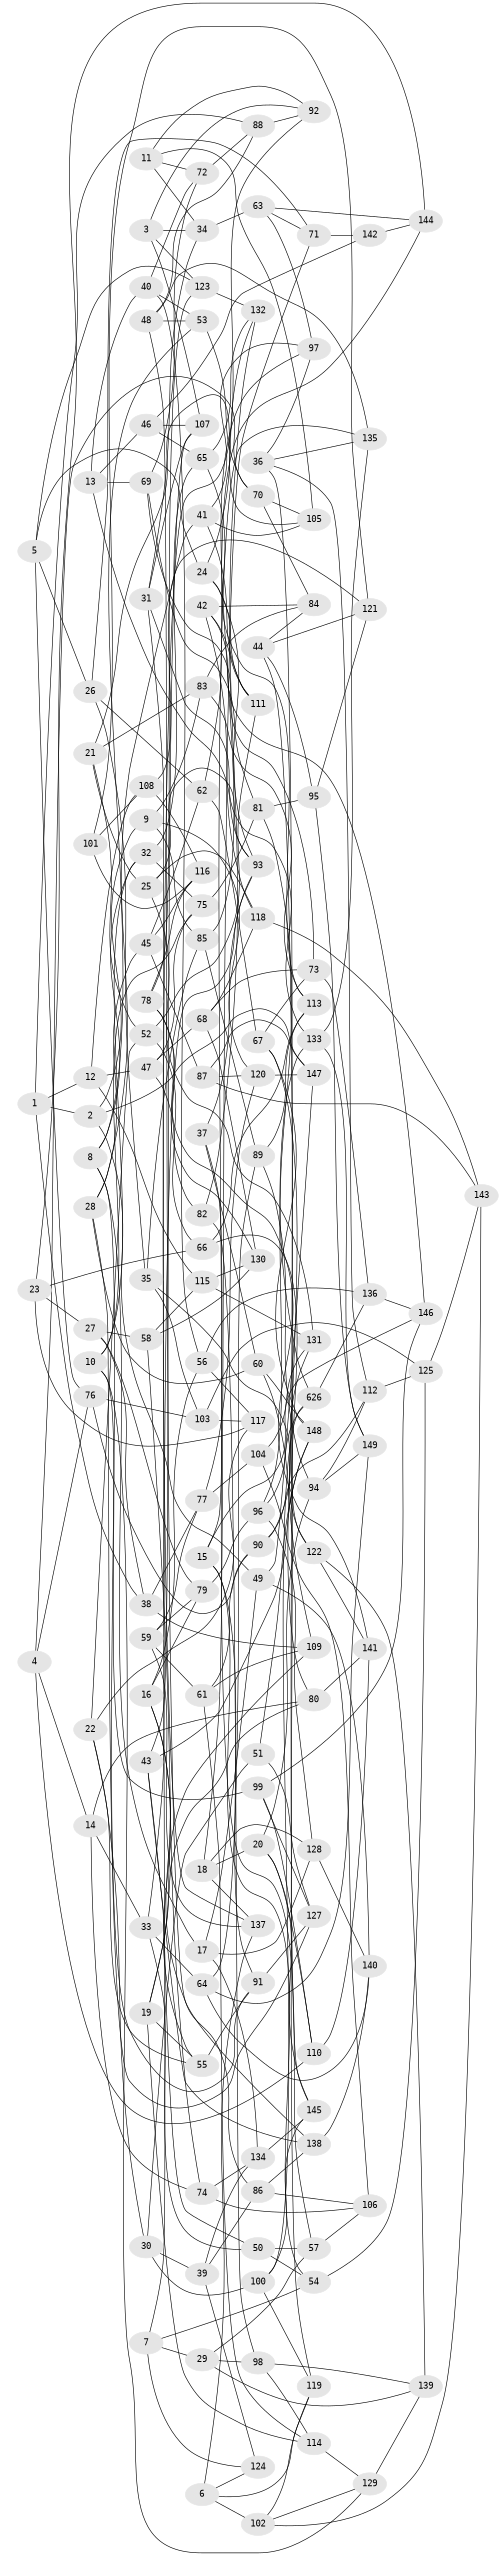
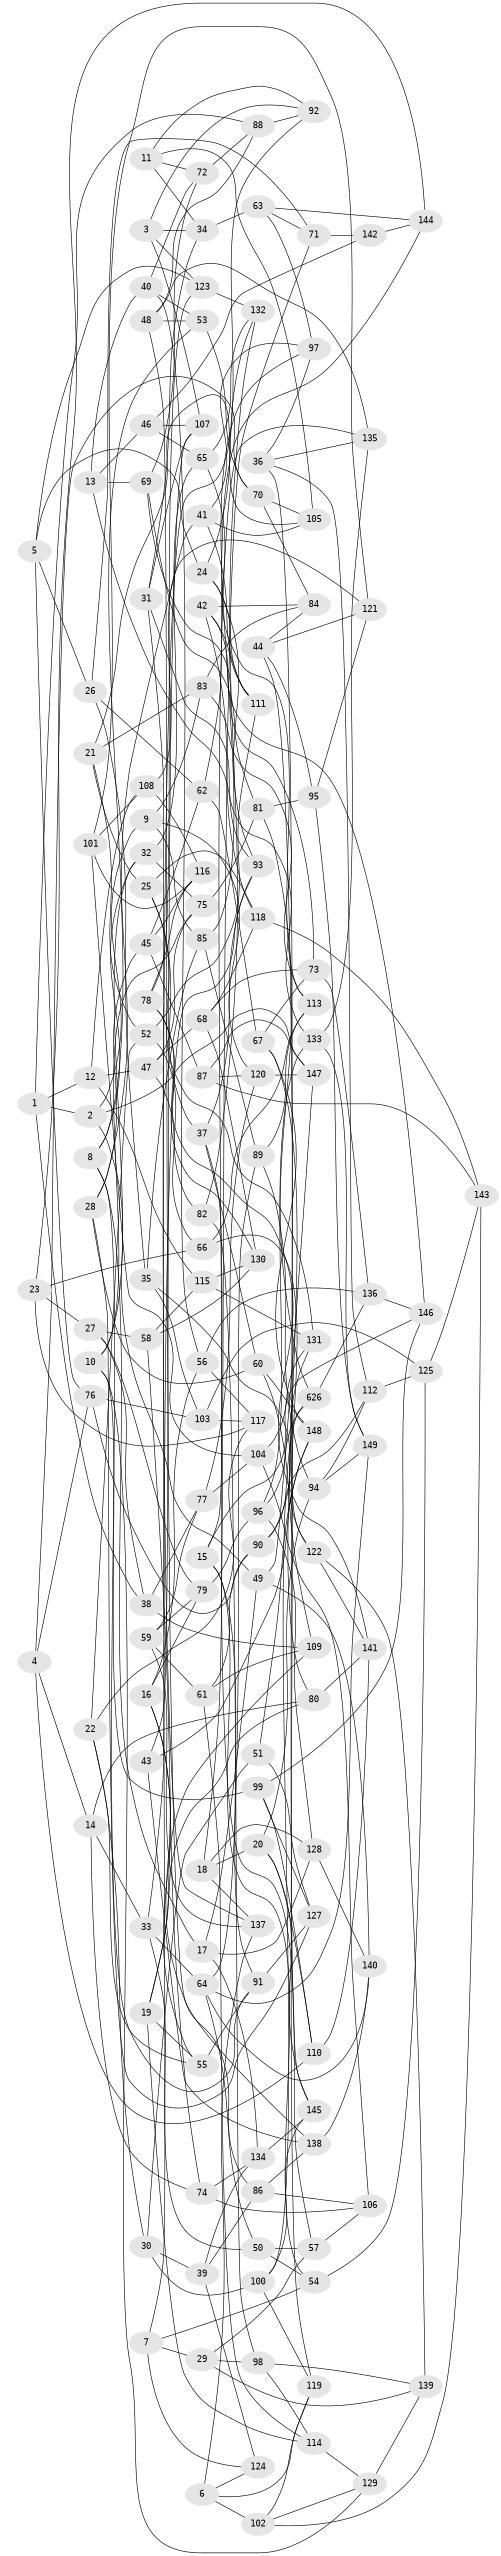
edge "93" -- "25": now "37" -- "25"
edge "101" -- "104": added
edge "43" -- "50": now "64" -- "50"
